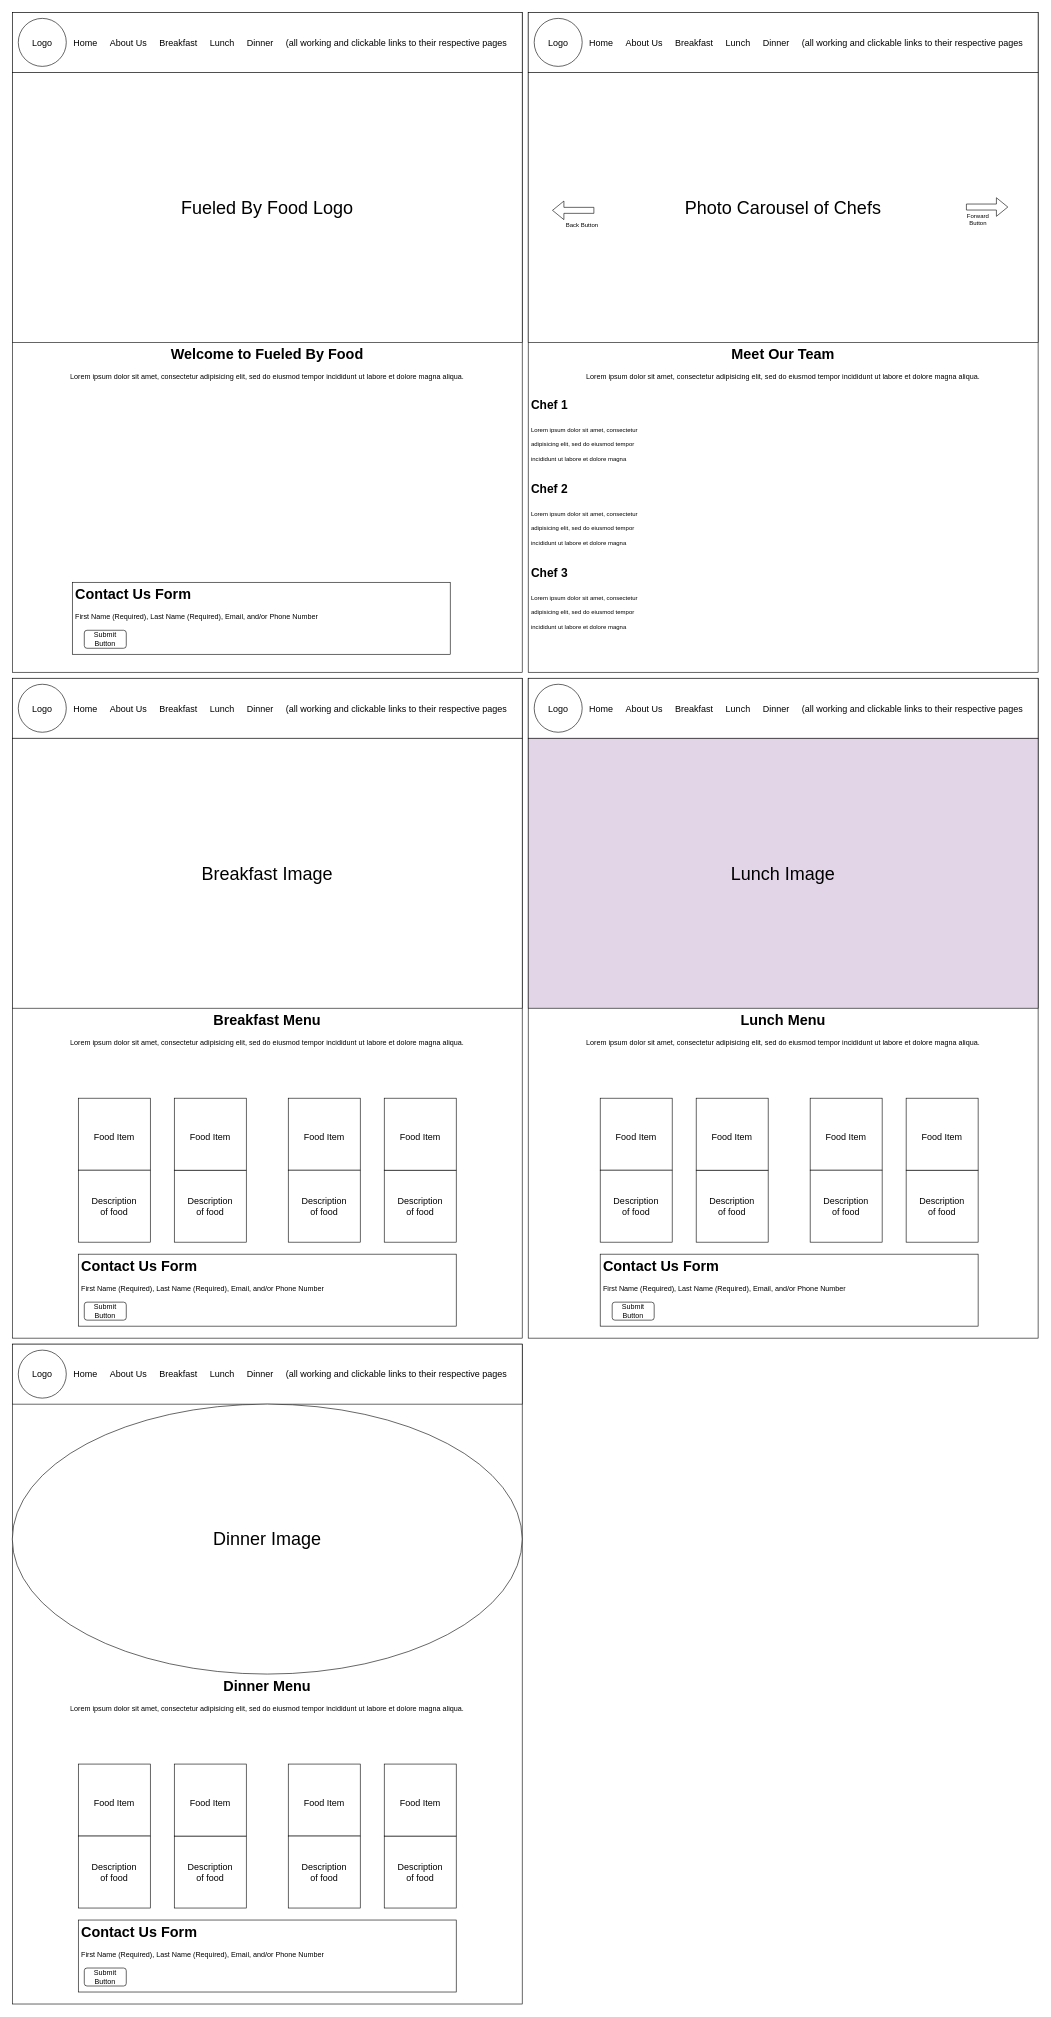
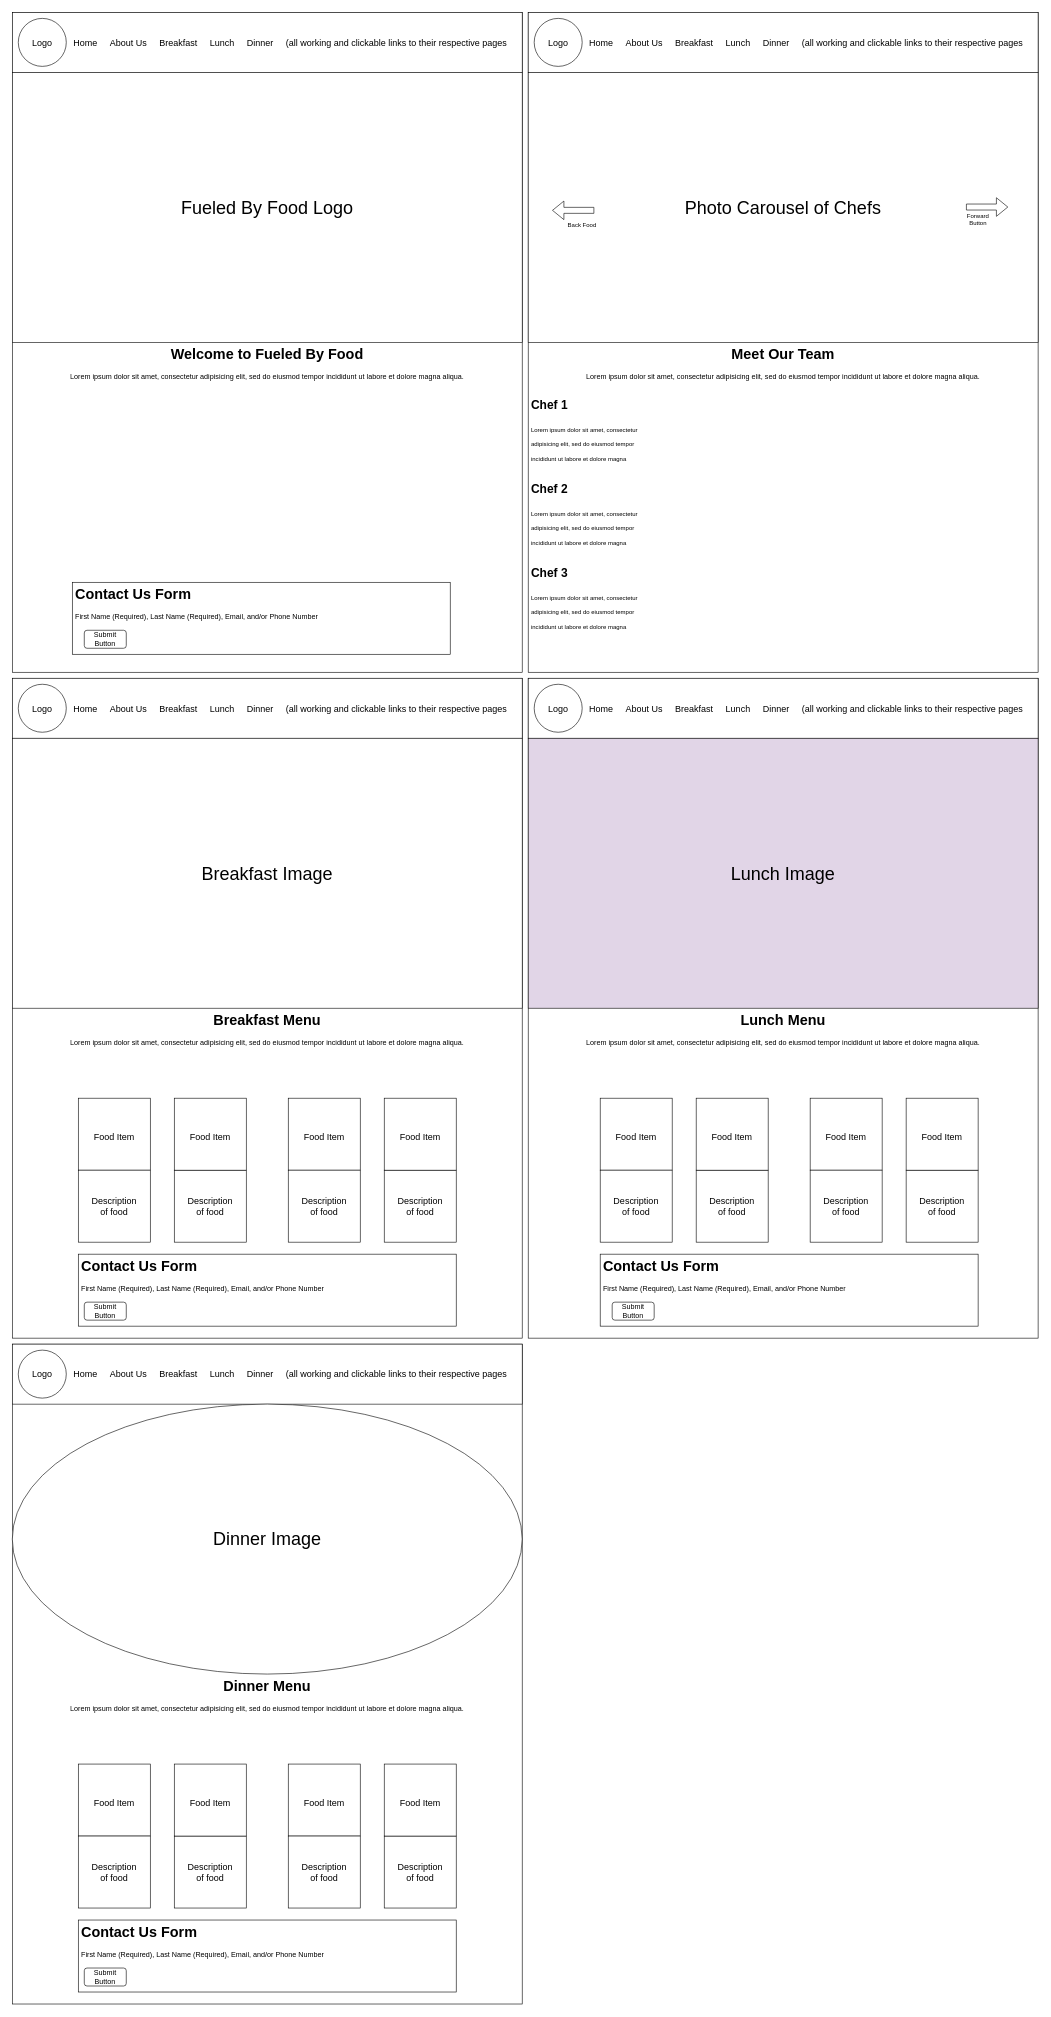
node "Back Button": label "Back Button" -> "Back Food"
